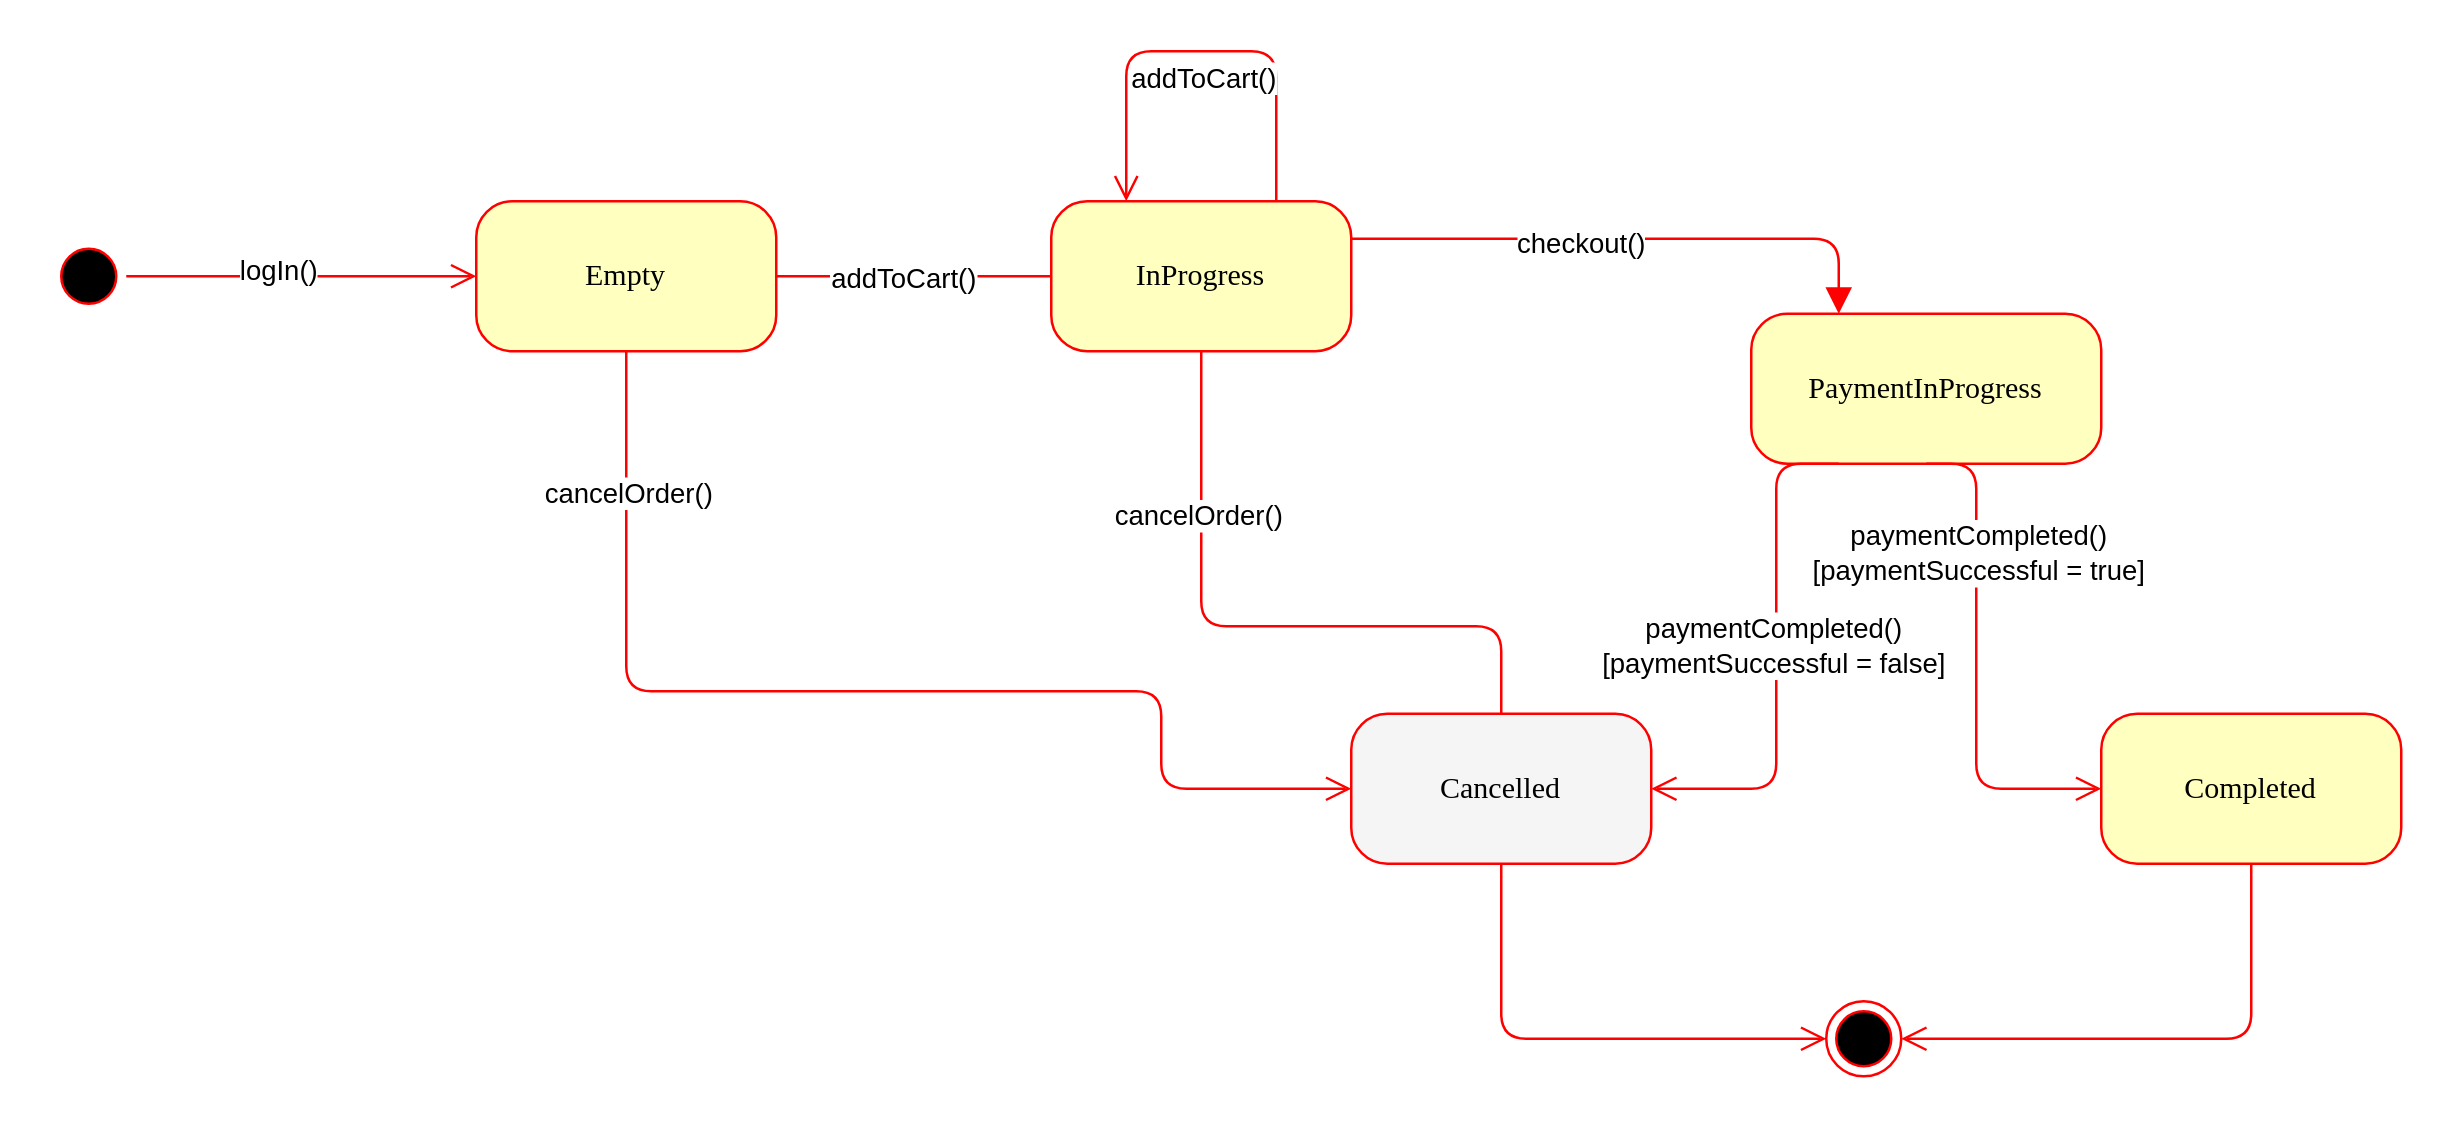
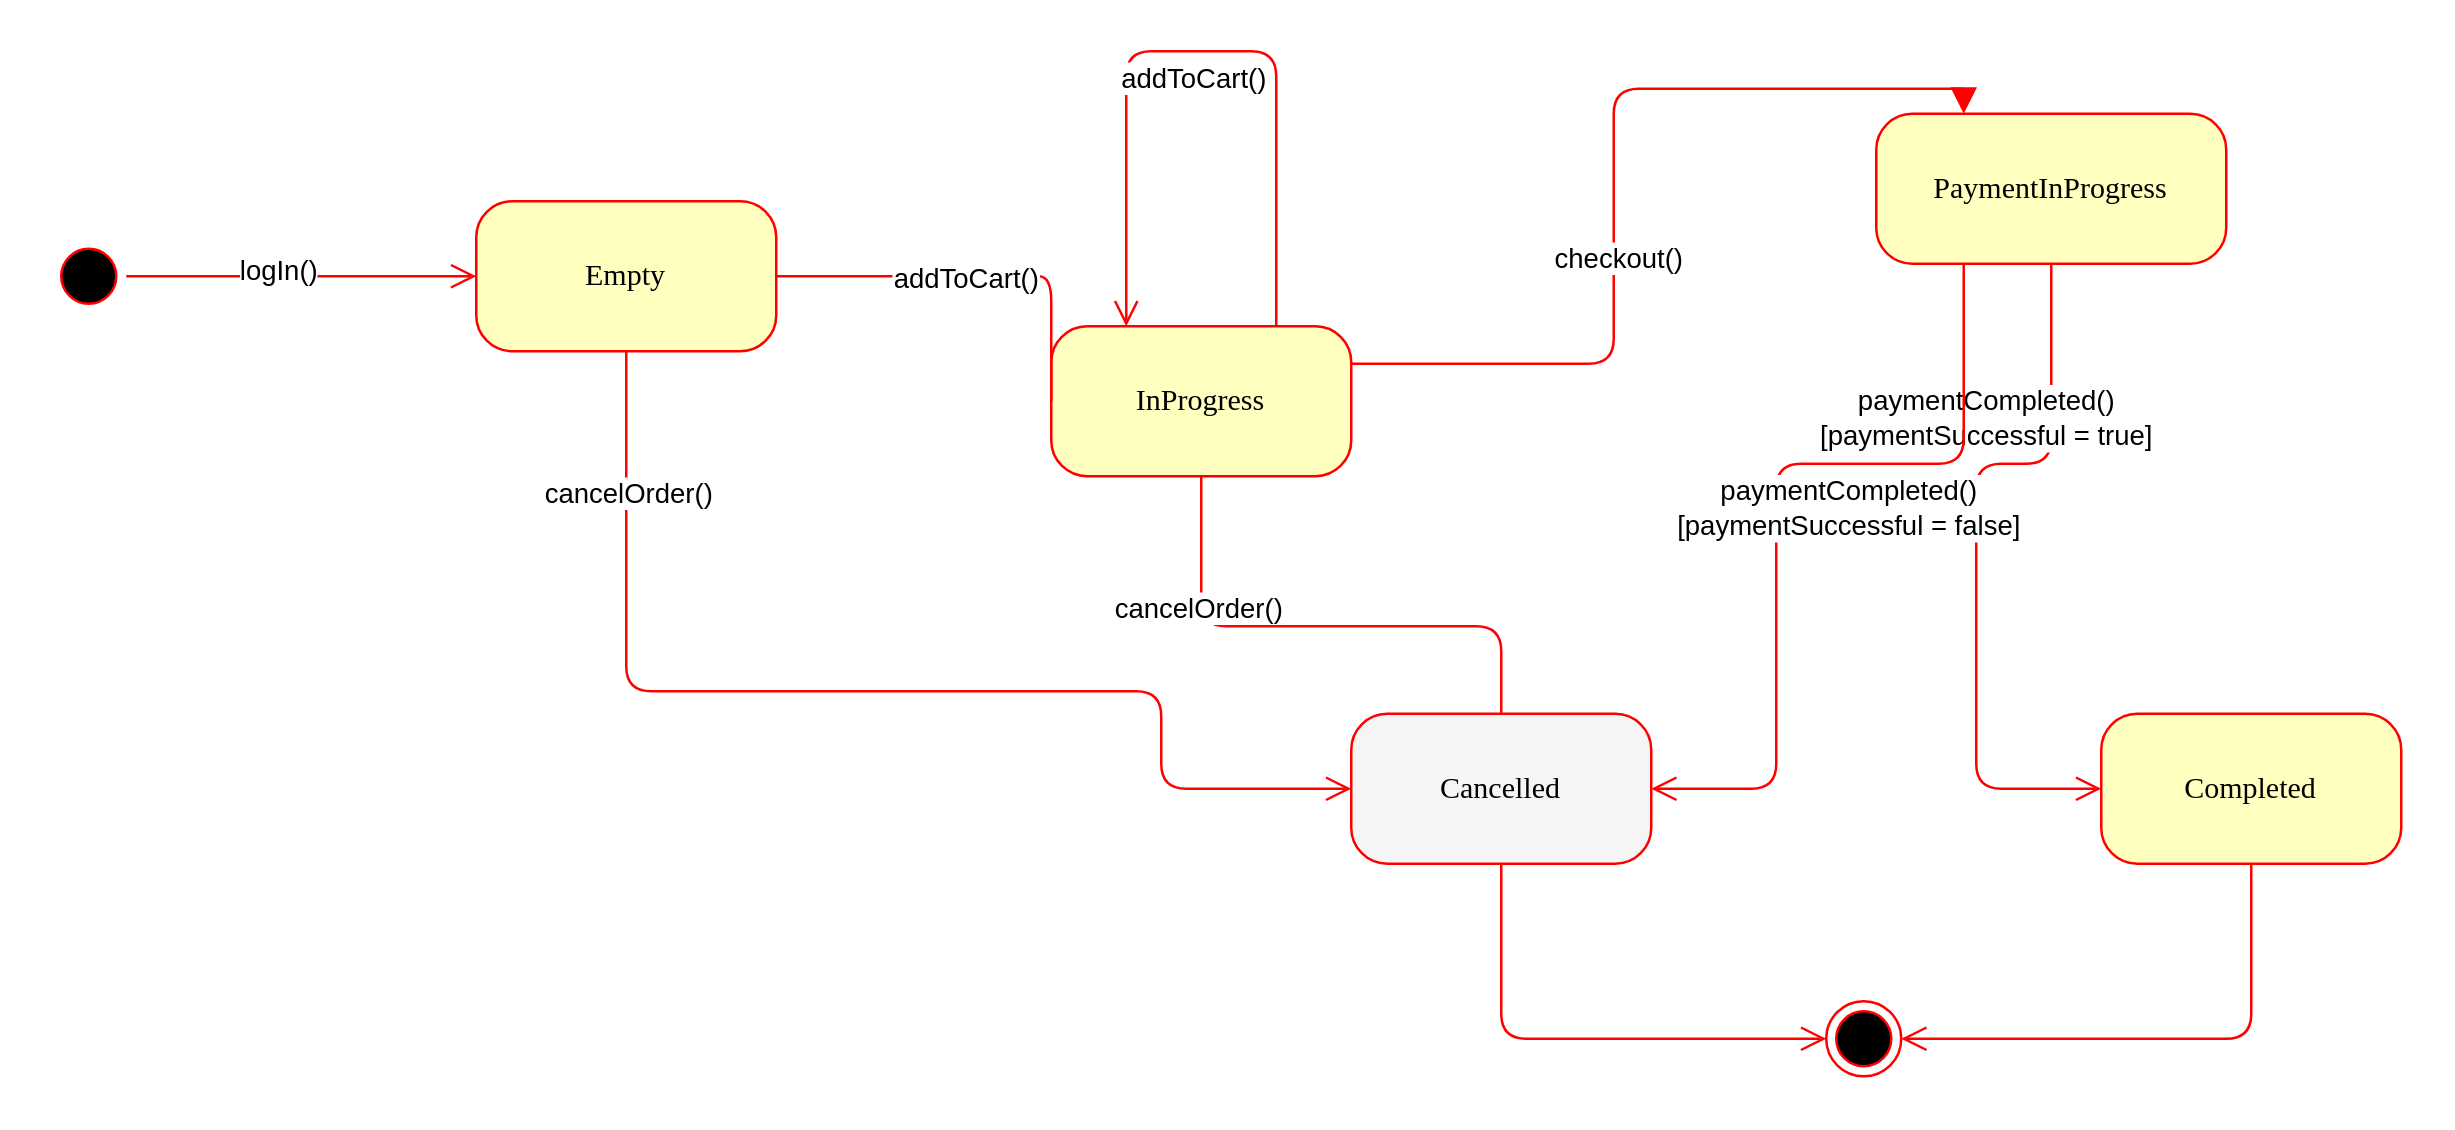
node "InProgress": moved (1201, 276) -> (1201, 401)
node "PaymentInProgress": moved (1926, 389) -> (2051, 189)
